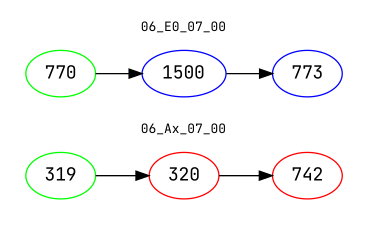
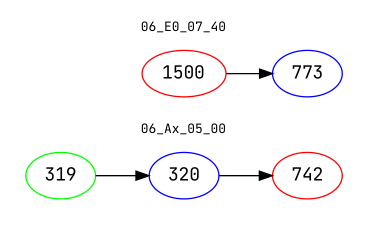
cluster "06_E0_07_00": label "06_E0_07_00" -> "06_E0_07_40"
node "770": removed
node "1500": color blue -> red
cluster "06_Ax_07_00": label "06_Ax_07_00" -> "06_Ax_05_00"
node "320": color red -> blue
